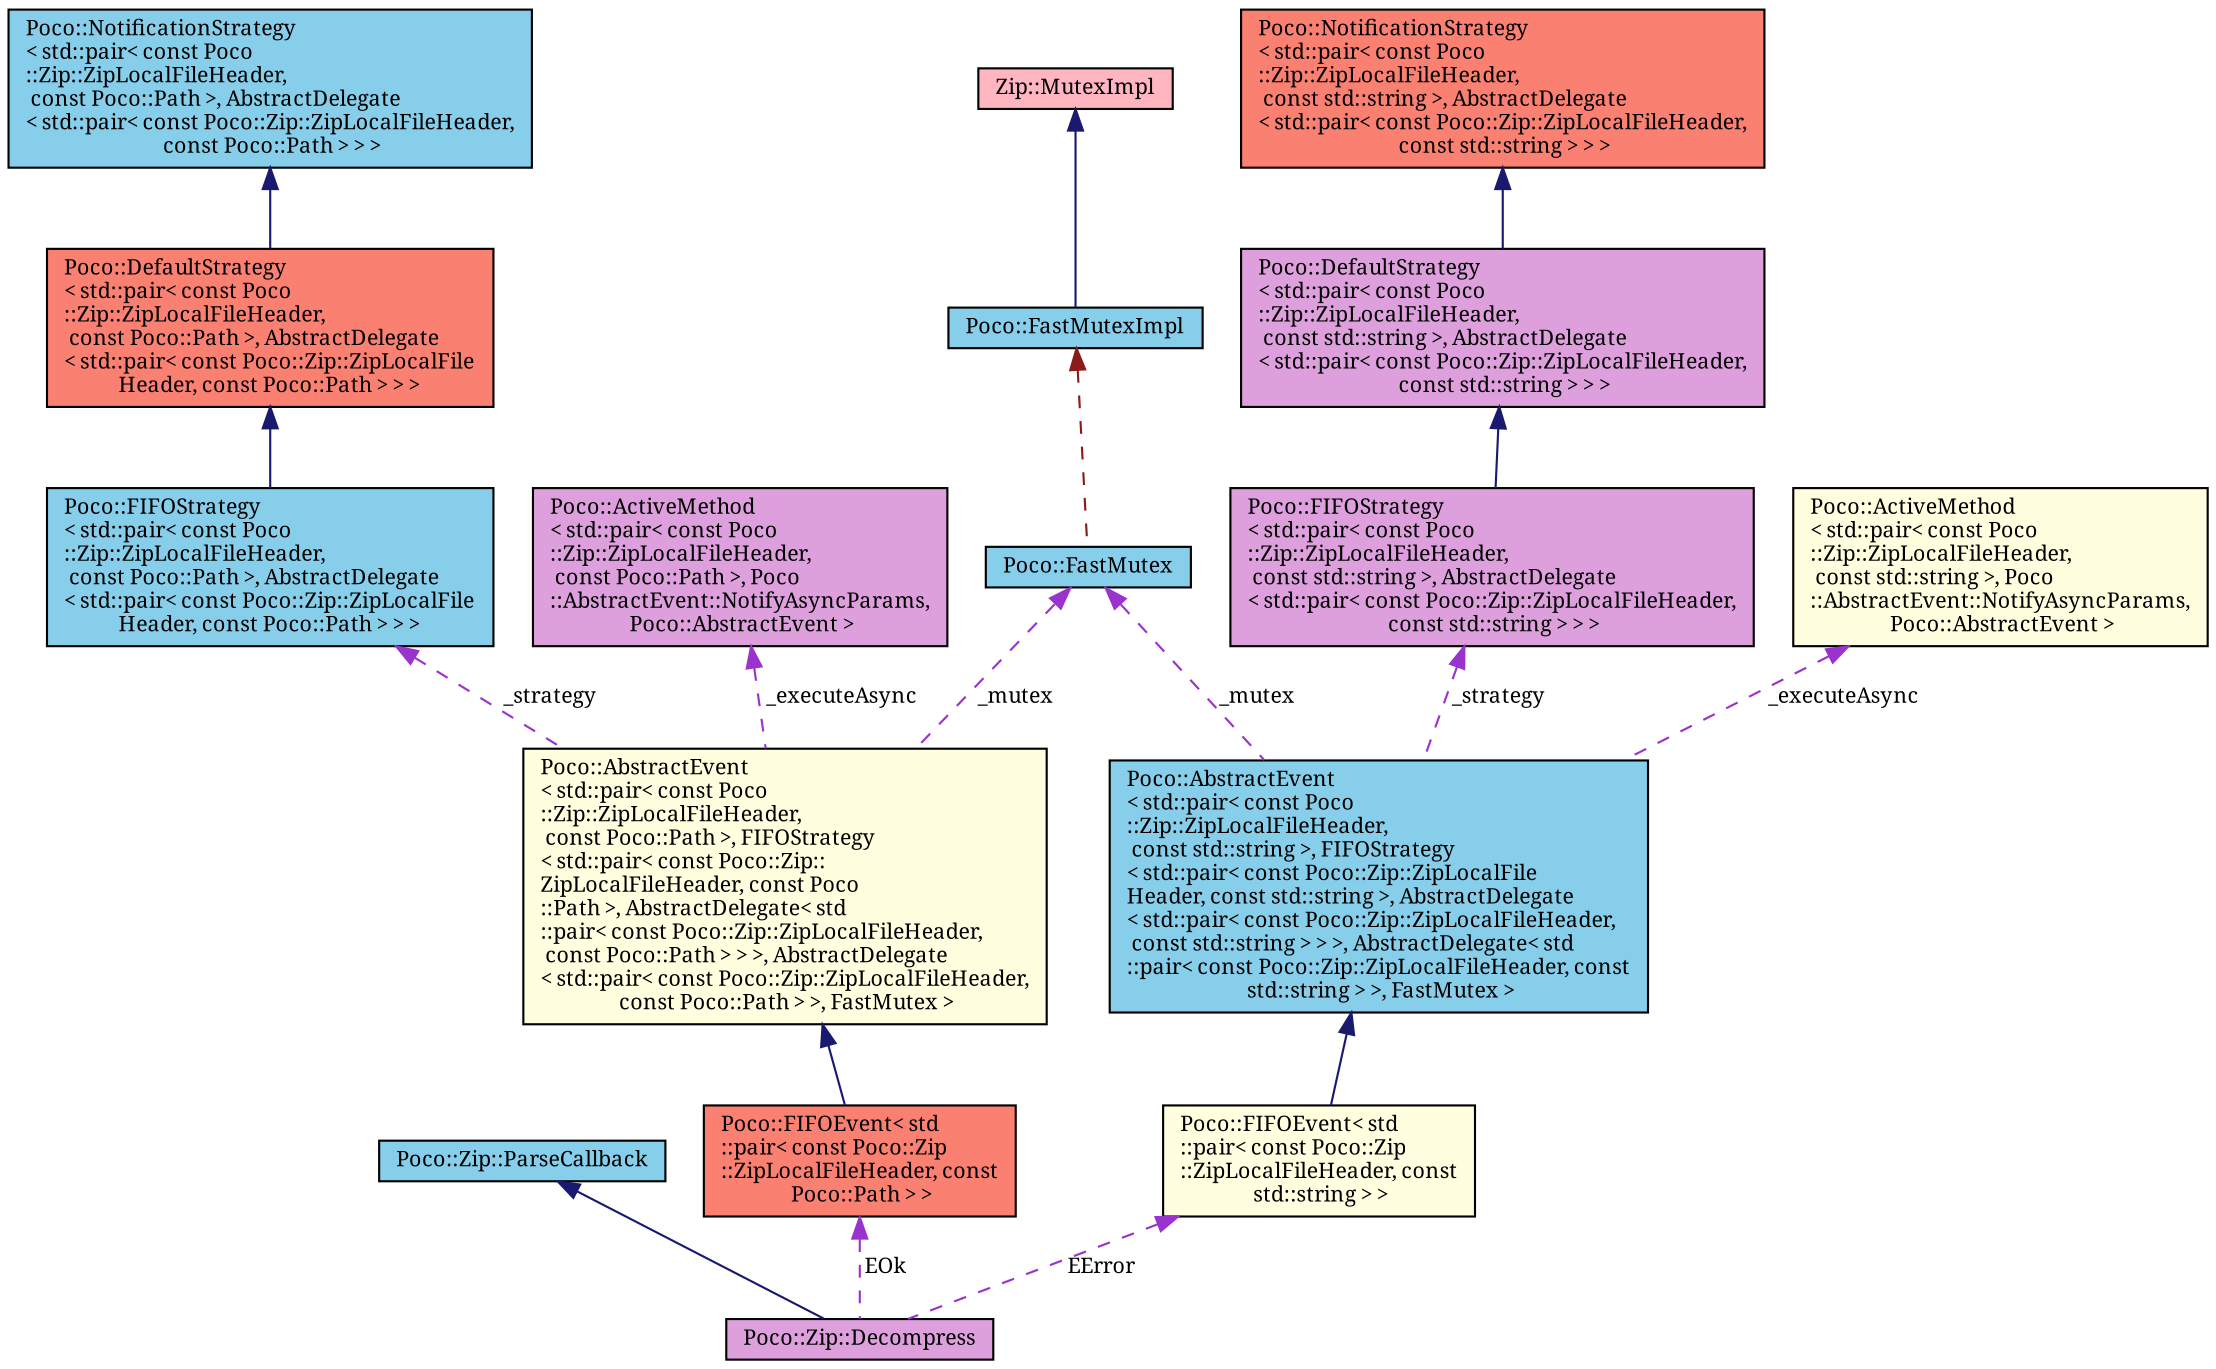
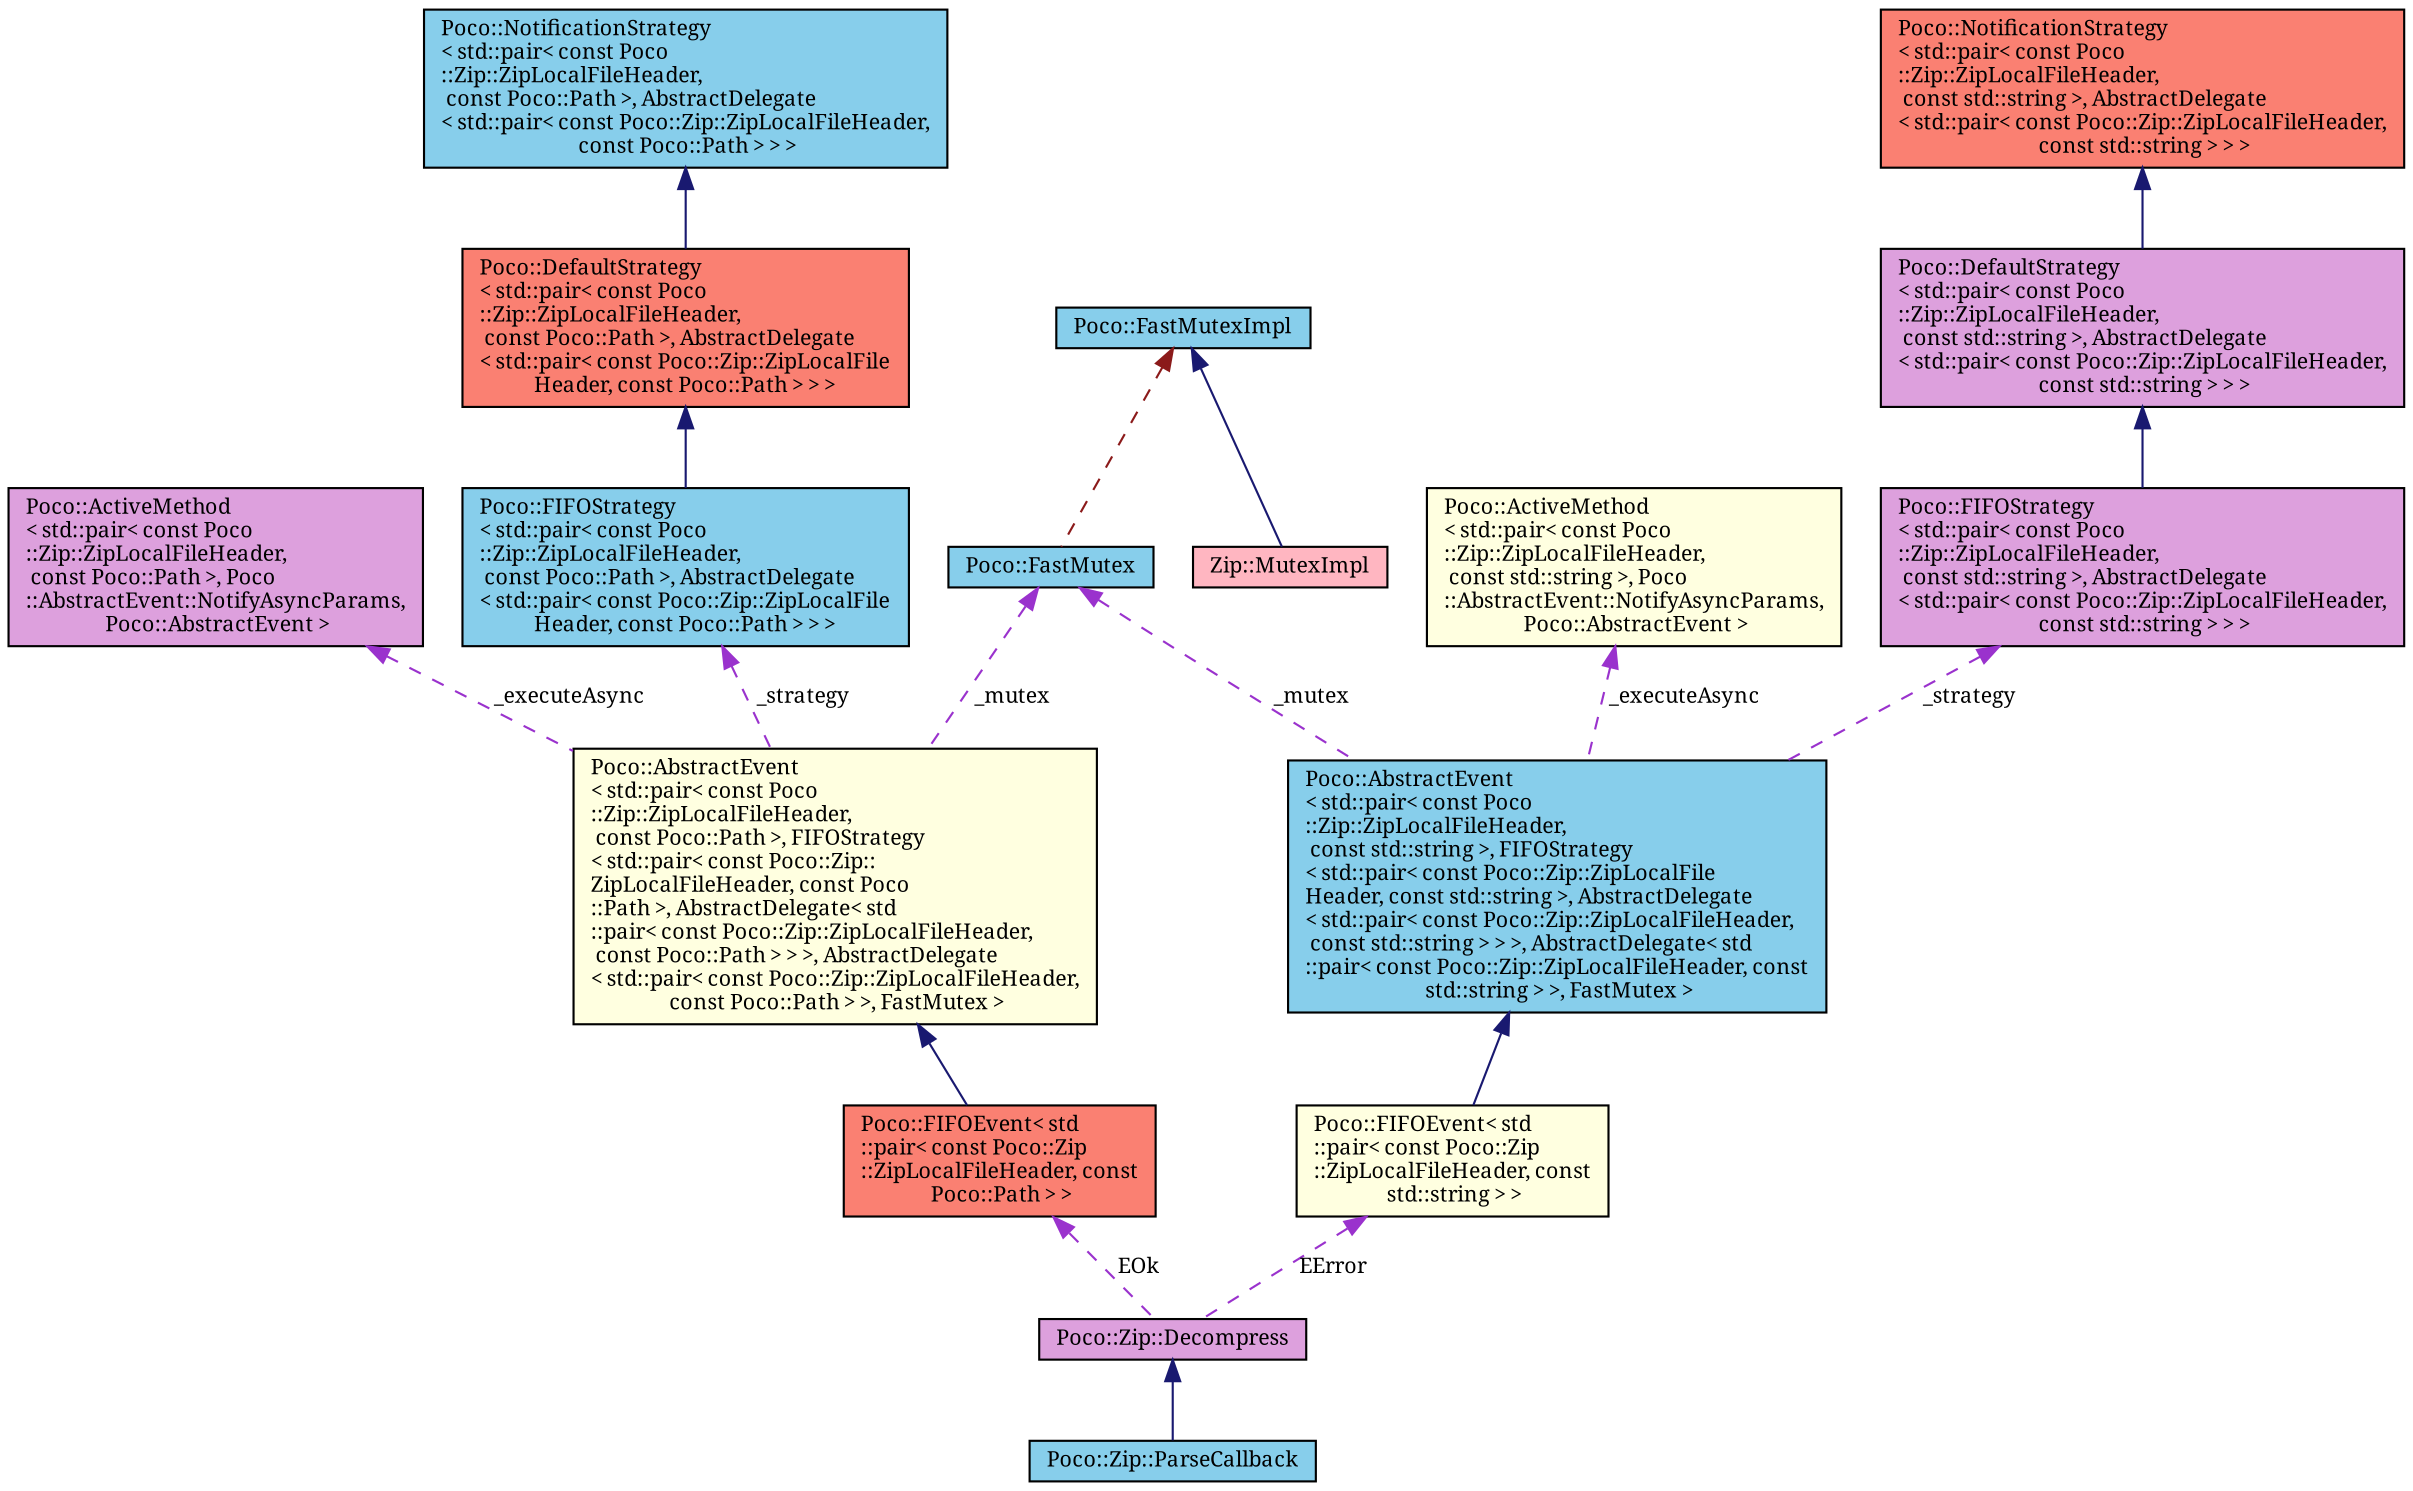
edge "Poco::FastMutexImpl" -> "Zip::MutexImpl": reversed
edge "Poco::Zip::Decompress" -> "Poco::Zip::ParseCallback": reversed
